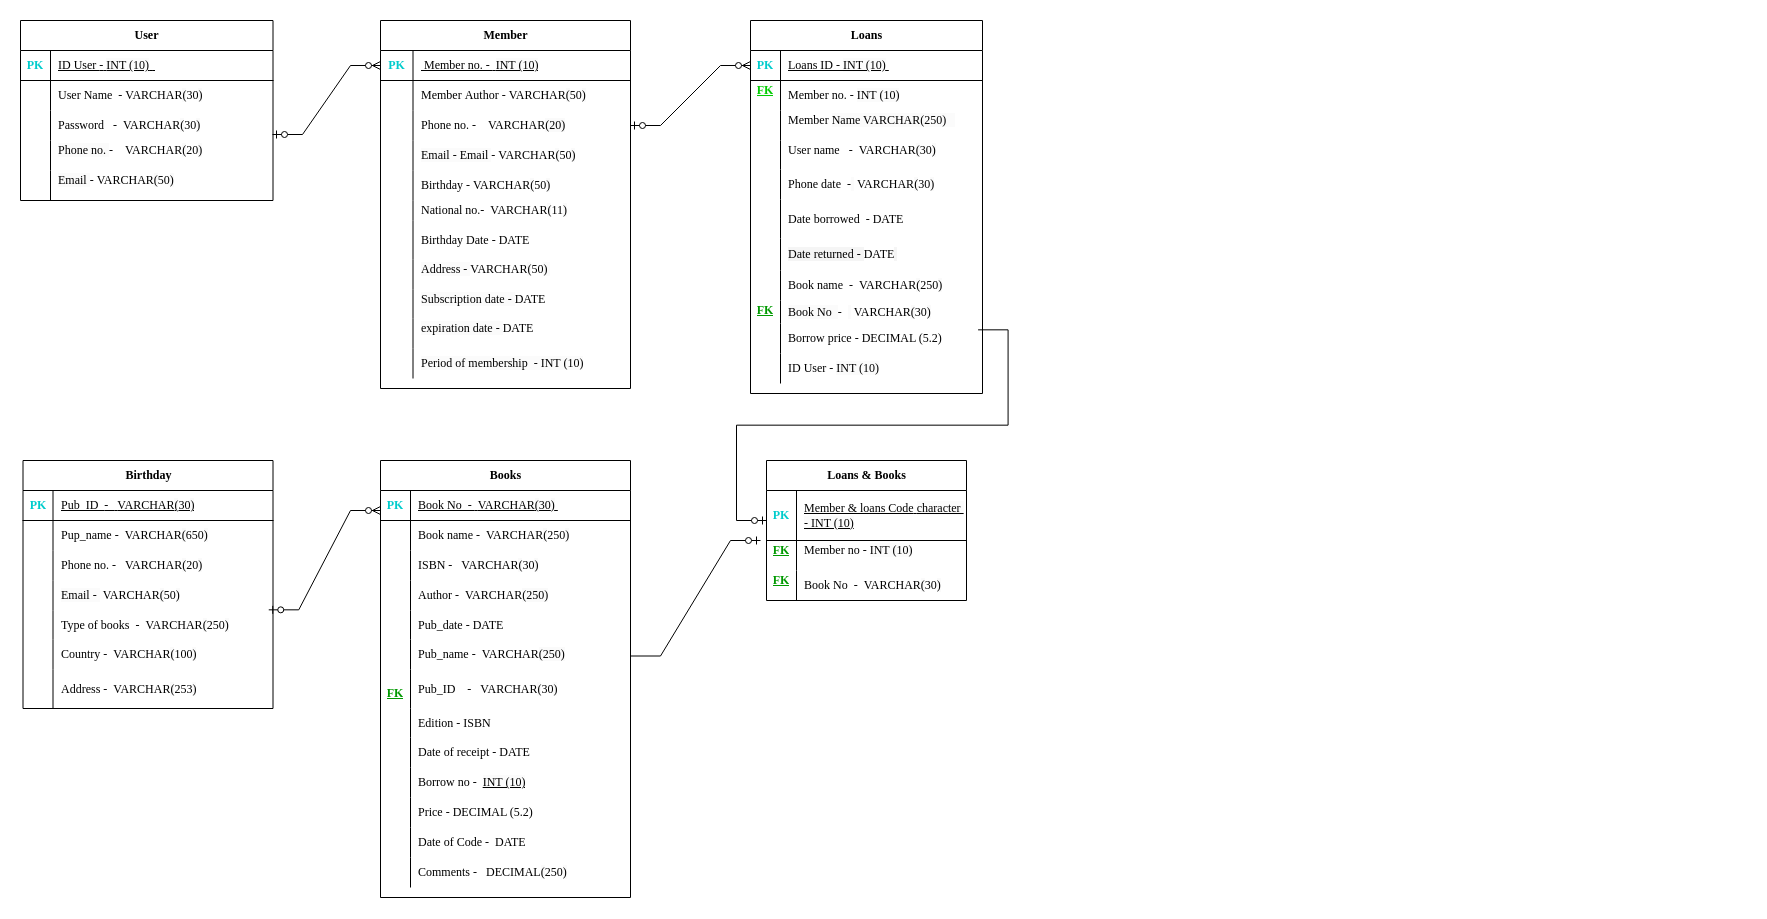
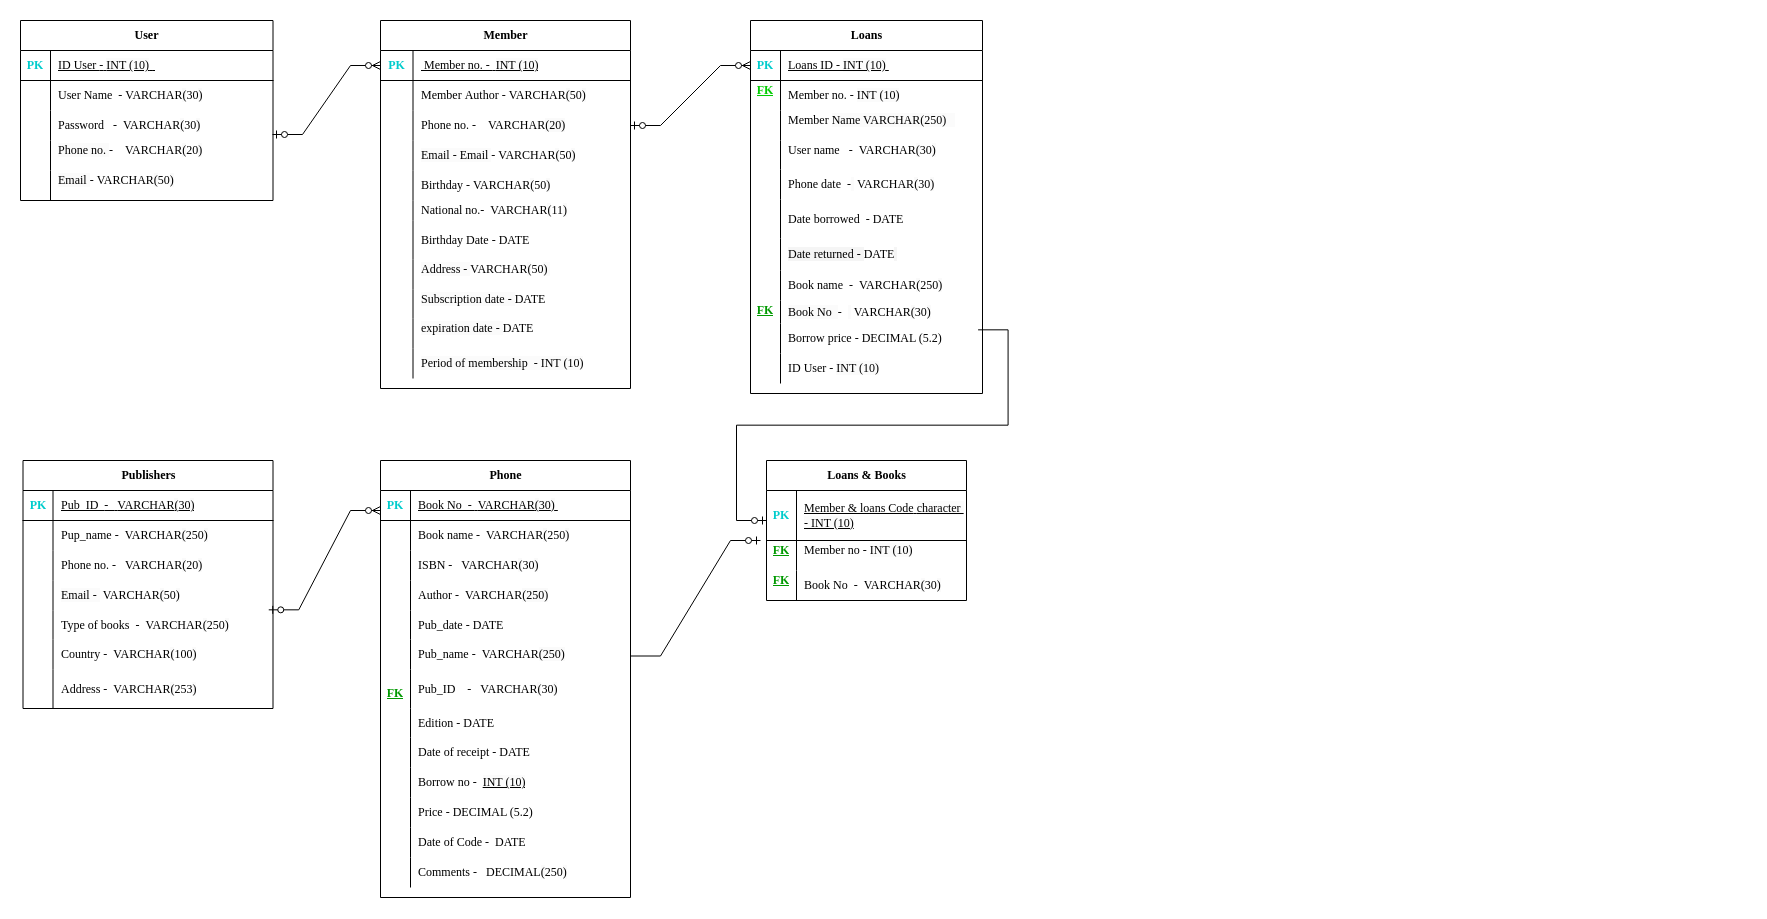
node "Birthday": label "Birthday" -> "Publishers"
node "Books": label "Books" -> "Phone"
node "Pup_name - VARCHAR(650)": label "Pup_name - VARCHAR(650)" -> "Pup_name - VARCHAR(250)"
node "Edition - ISBN": label "Edition - ISBN" -> "Edition - DATE"
